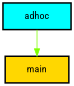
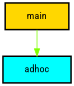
edge "adhoc" -> "main": reversed
